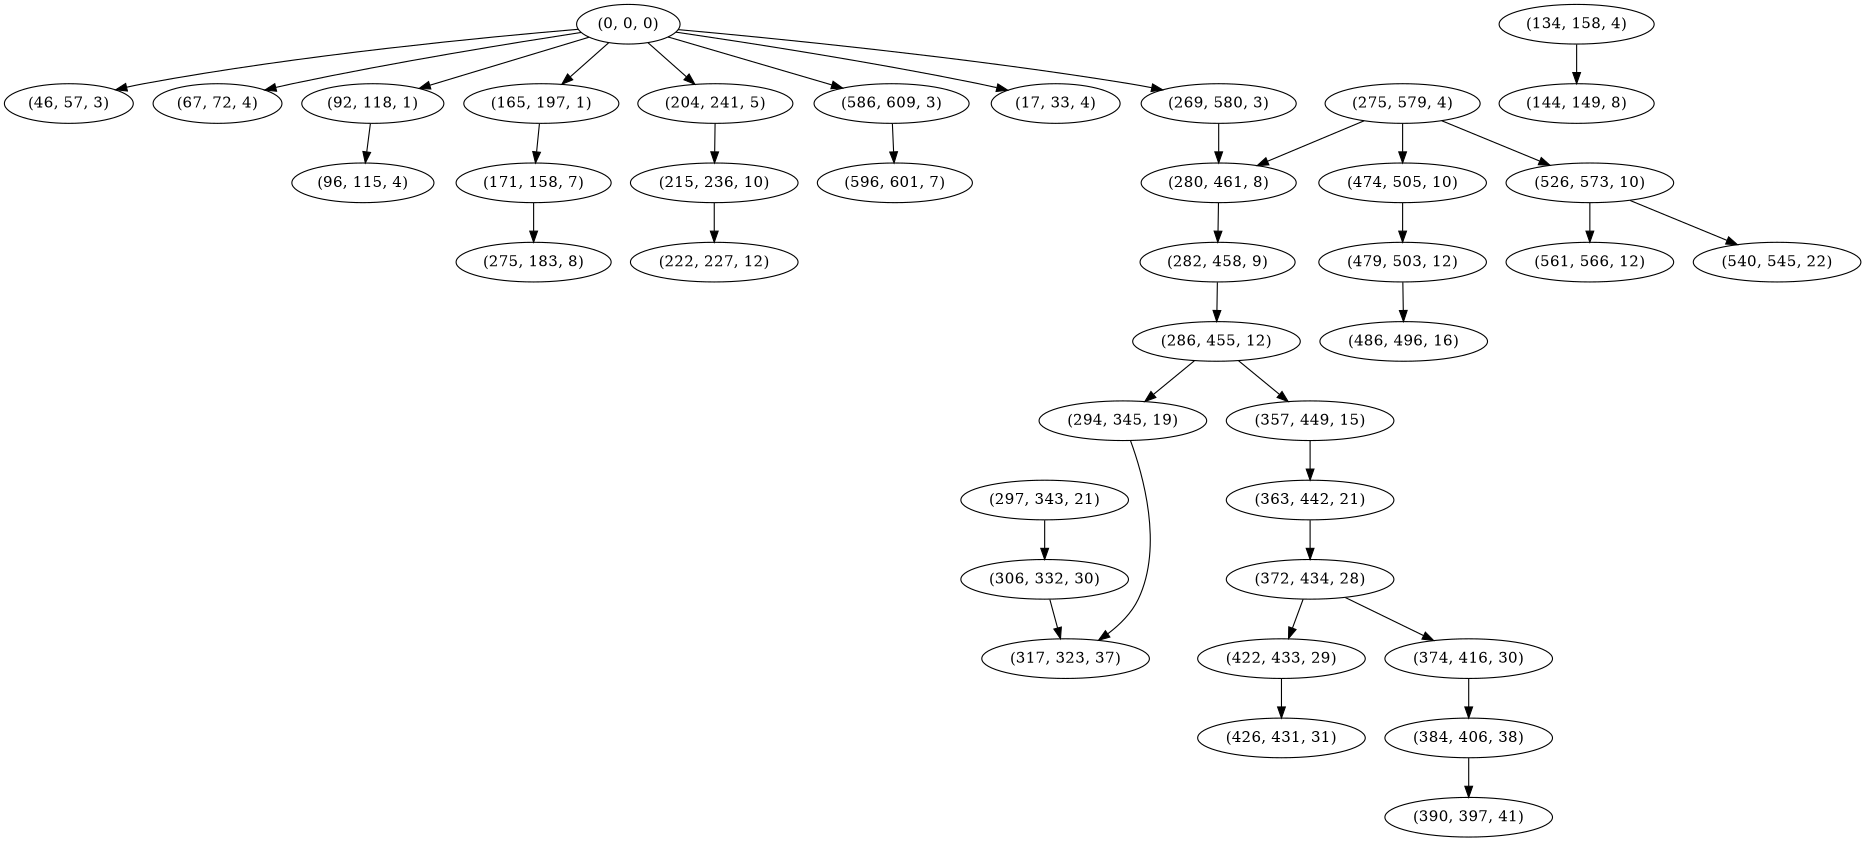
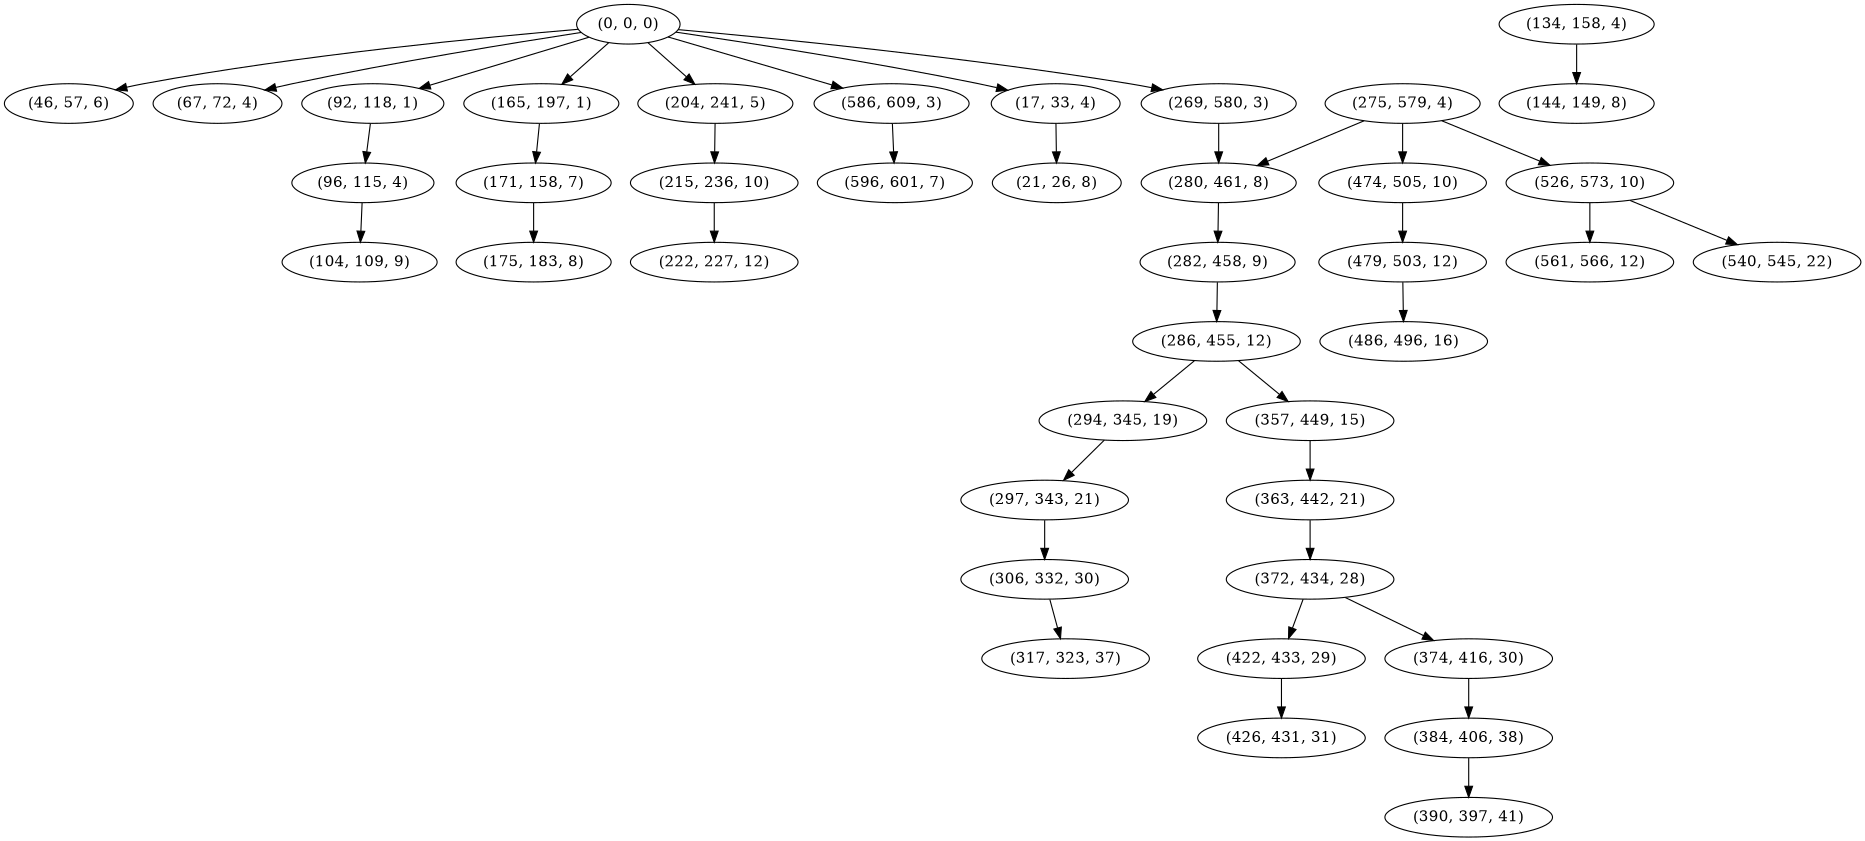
node "(46, 57, 3)": label "(46, 57, 3)" -> "(46, 57, 6)"
node "(21, 26, 8)": added
node "(104, 109, 9)": added
node "(275, 183, 8)": label "(275, 183, 8)" -> "(175, 183, 8)"
edge "(294, 345, 19)" -> "(317, 323, 37)": now "(294, 345, 19)" -> "(297, 343, 21)"
